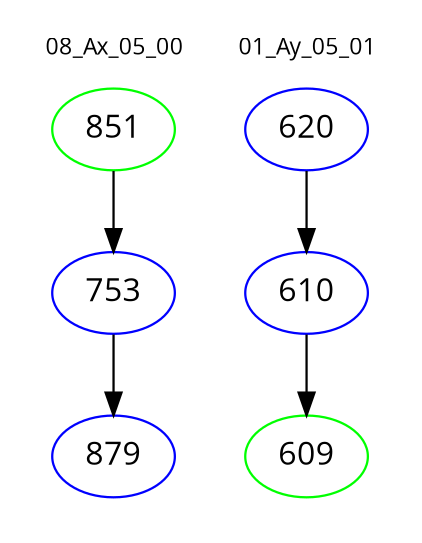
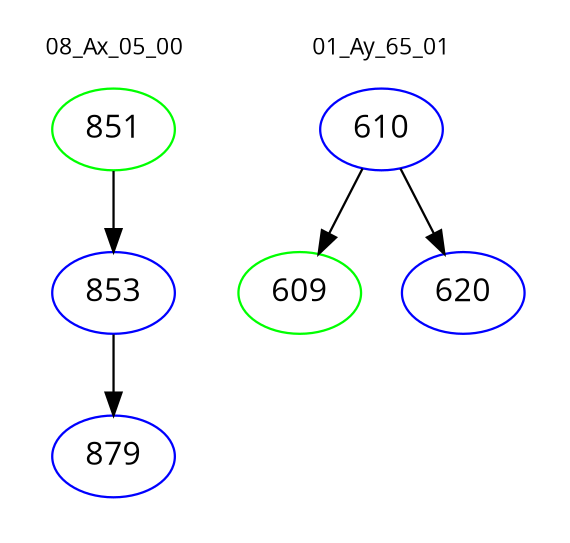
cluster "01_Ay_05_01": label "01_Ay_05_01" -> "01_Ay_65_01"
edge "620" -> "610": reversed
node "753": label "753" -> "853"
